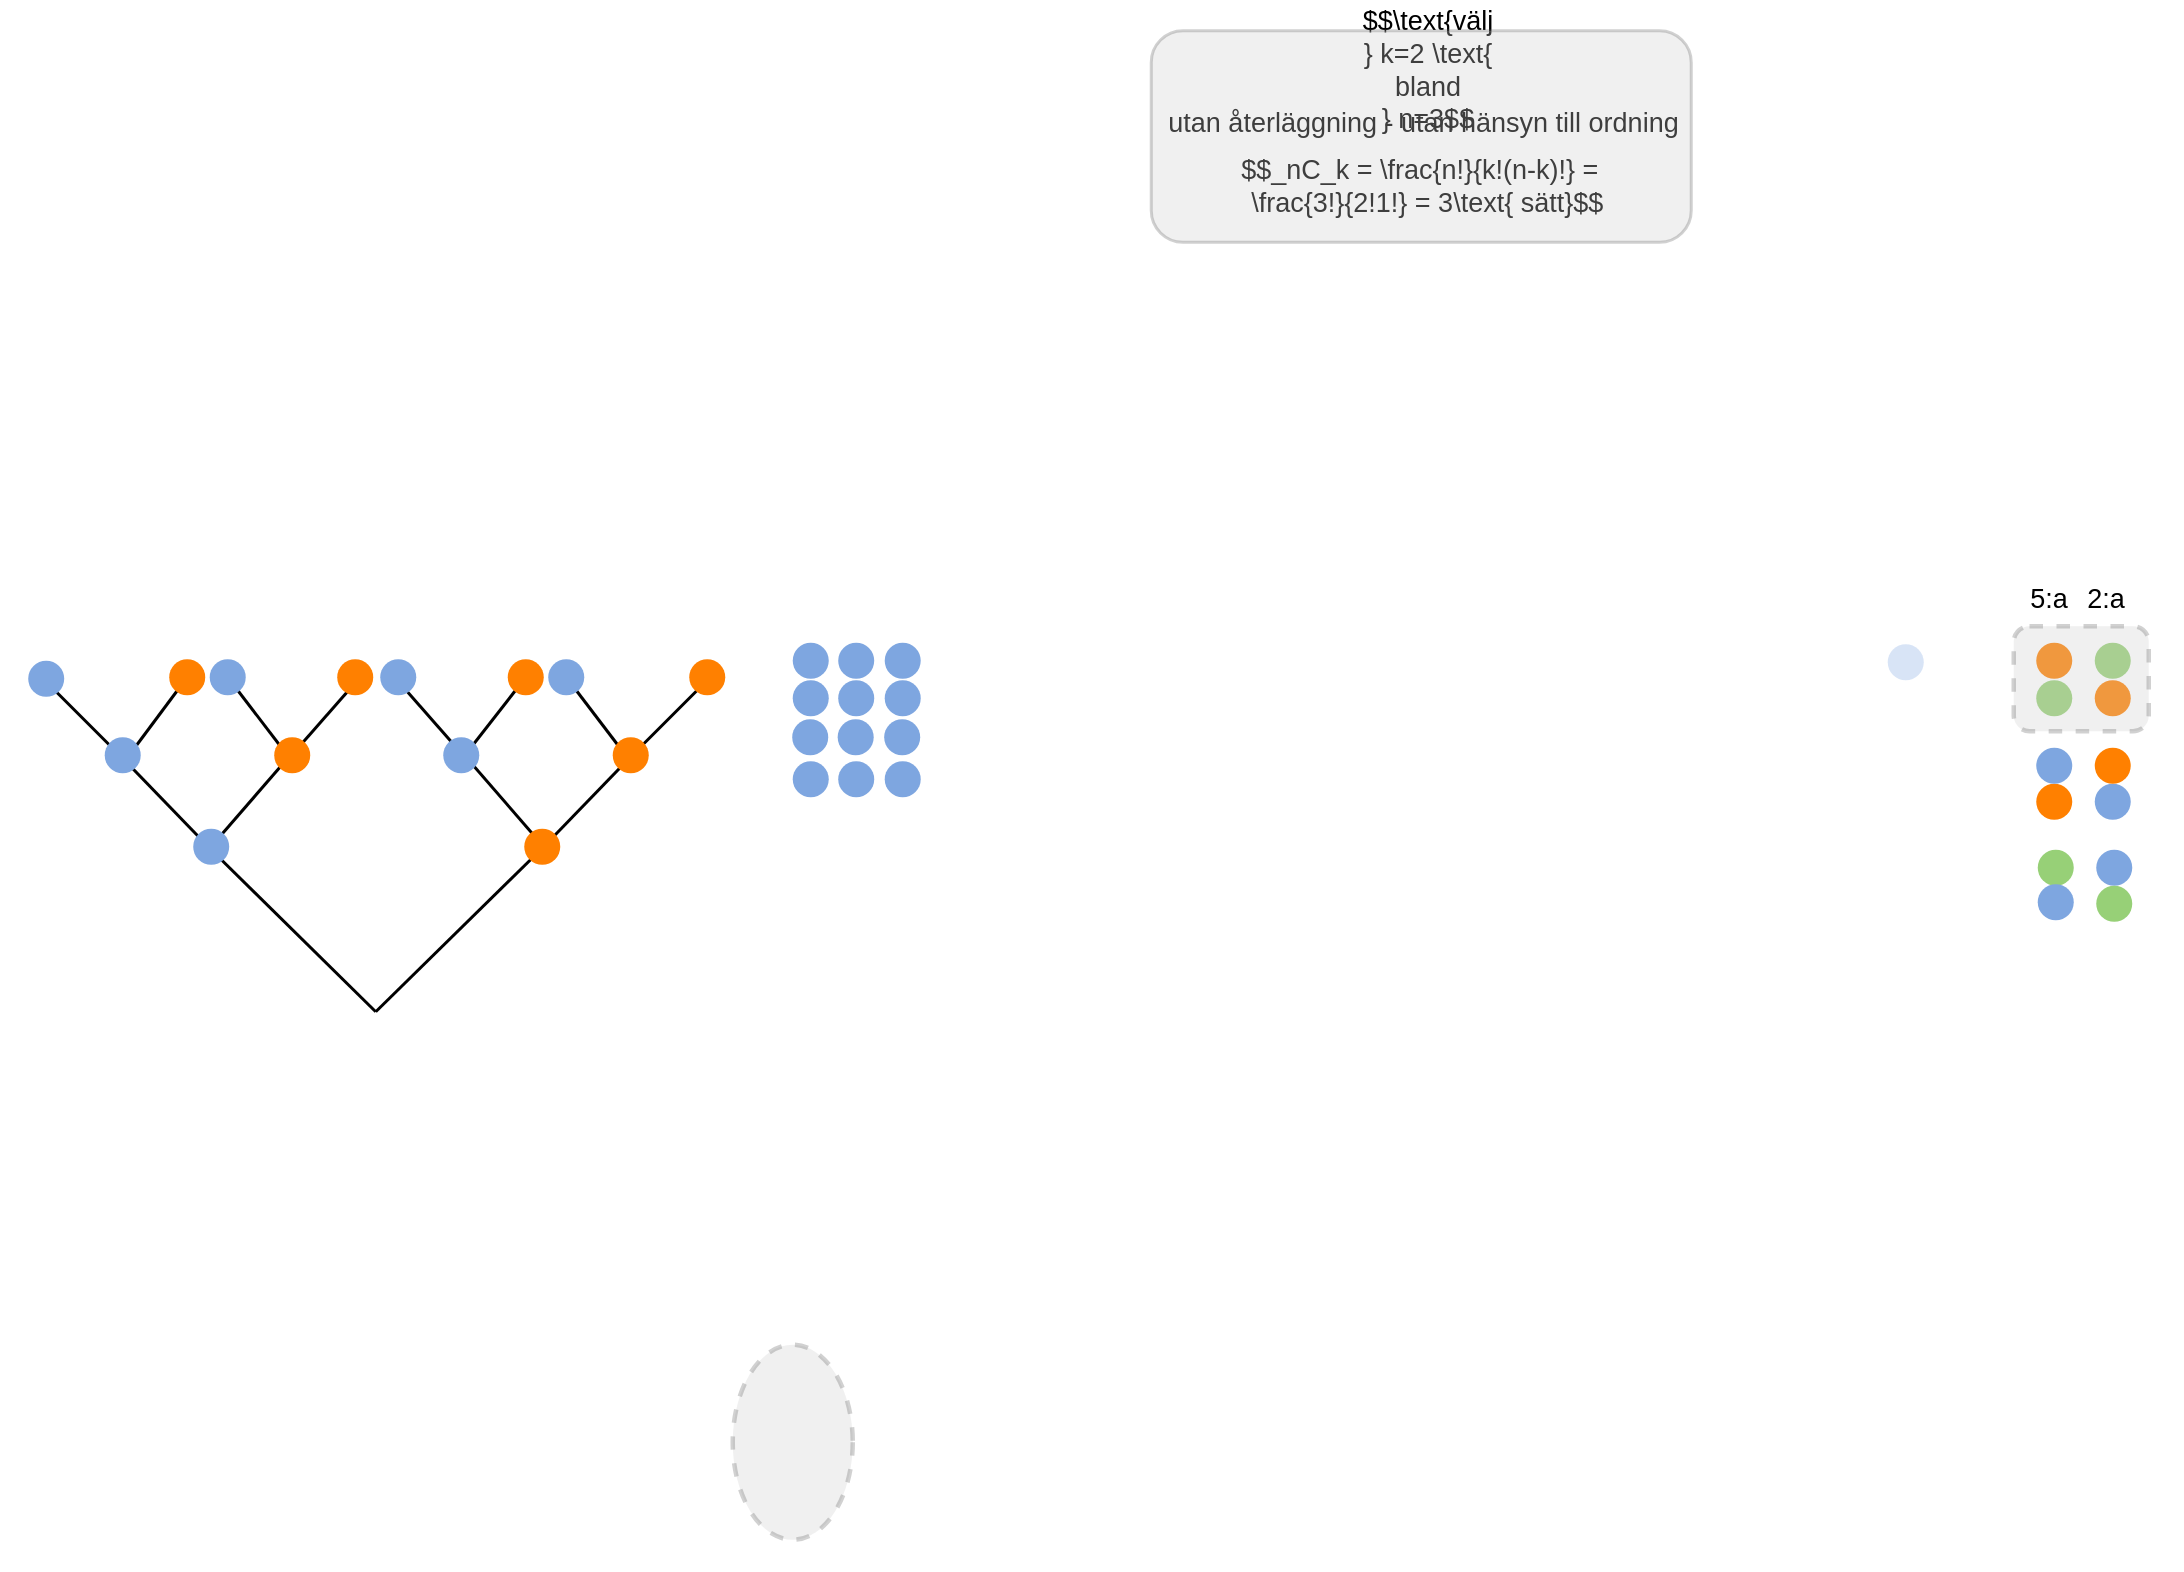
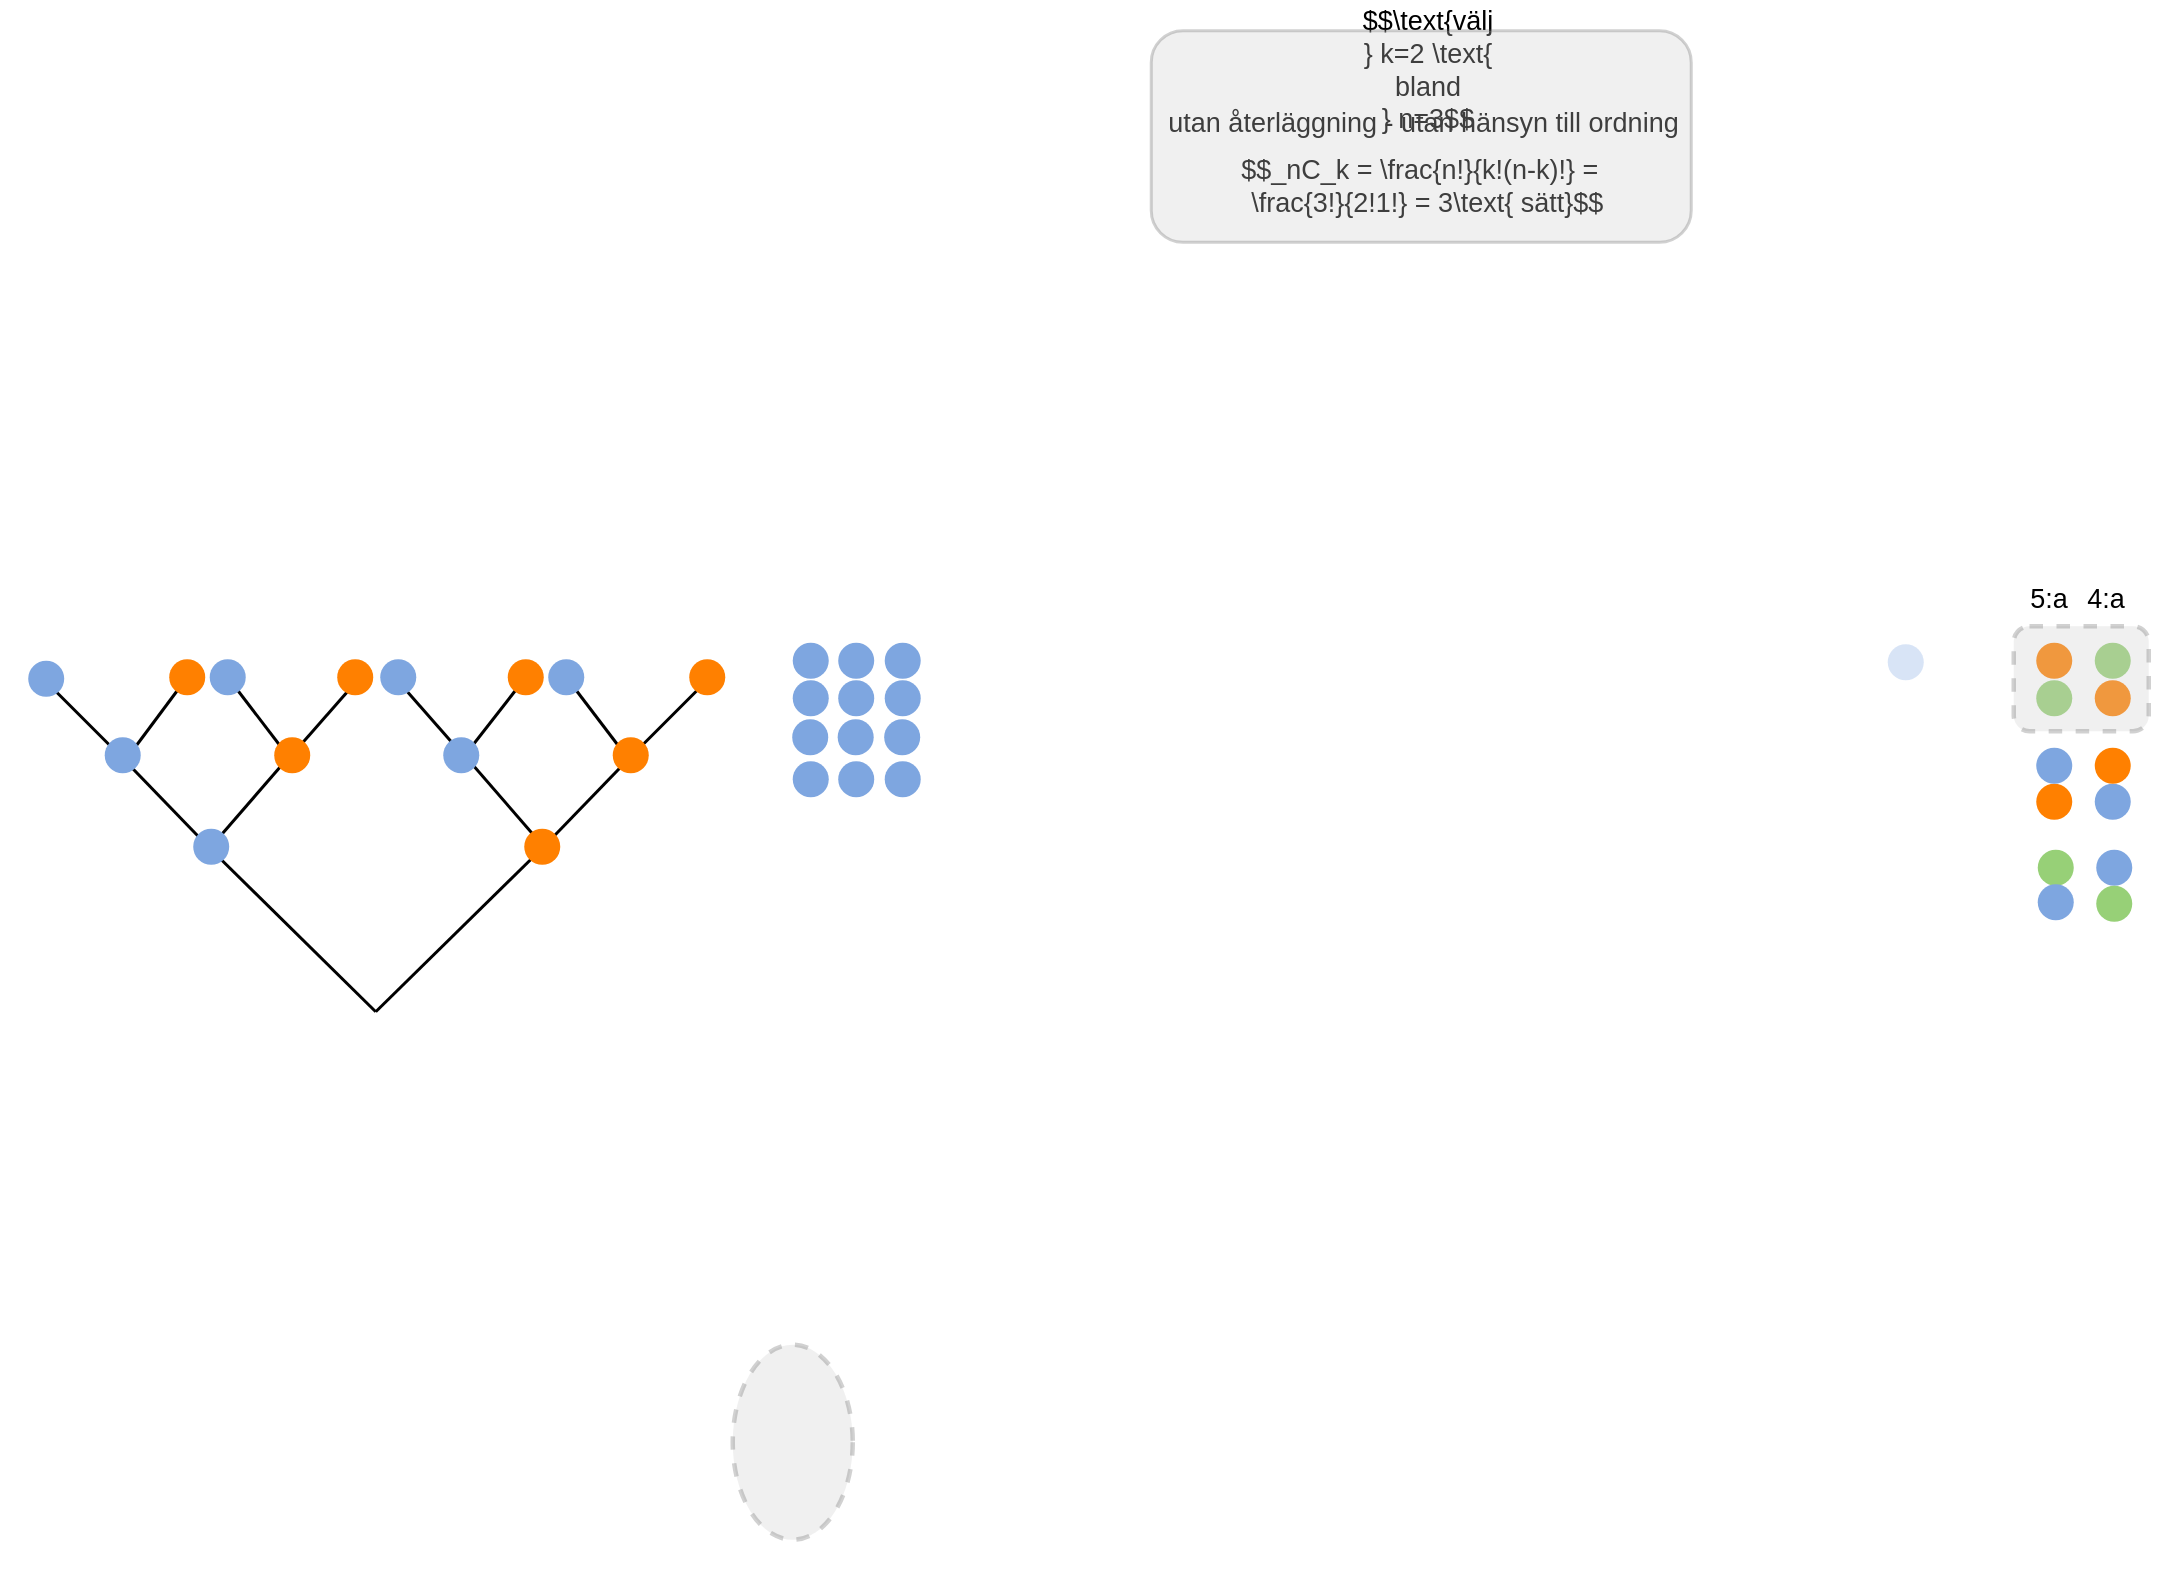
node "2:a": label "2:a" -> "4:a"
